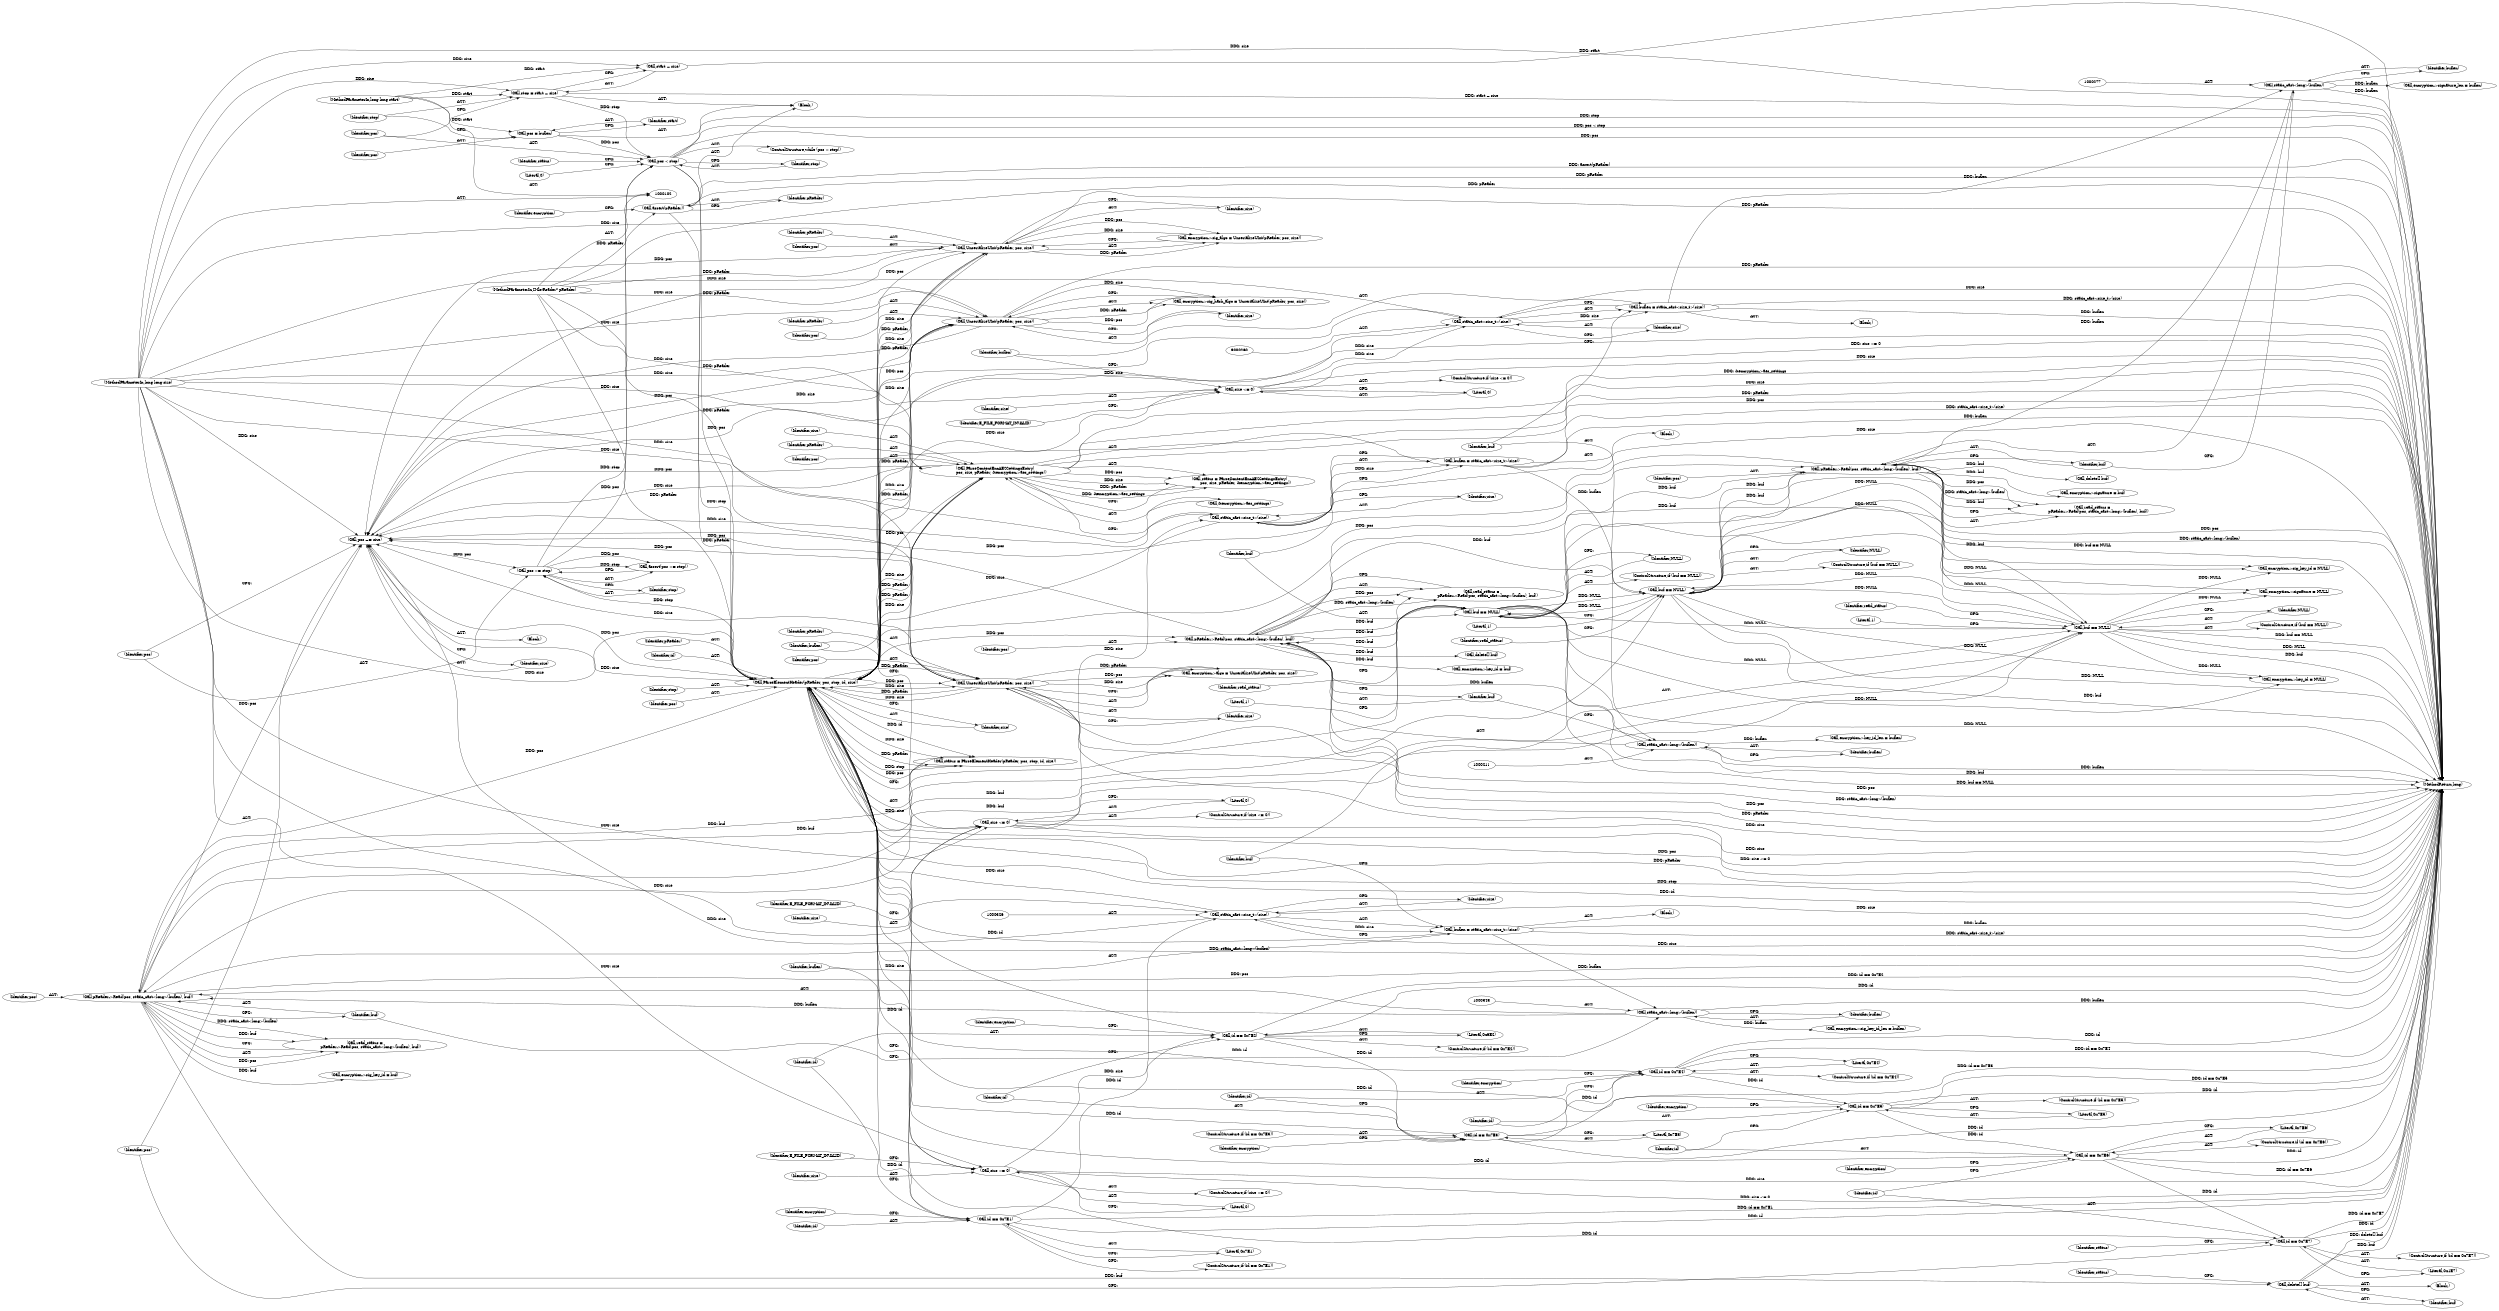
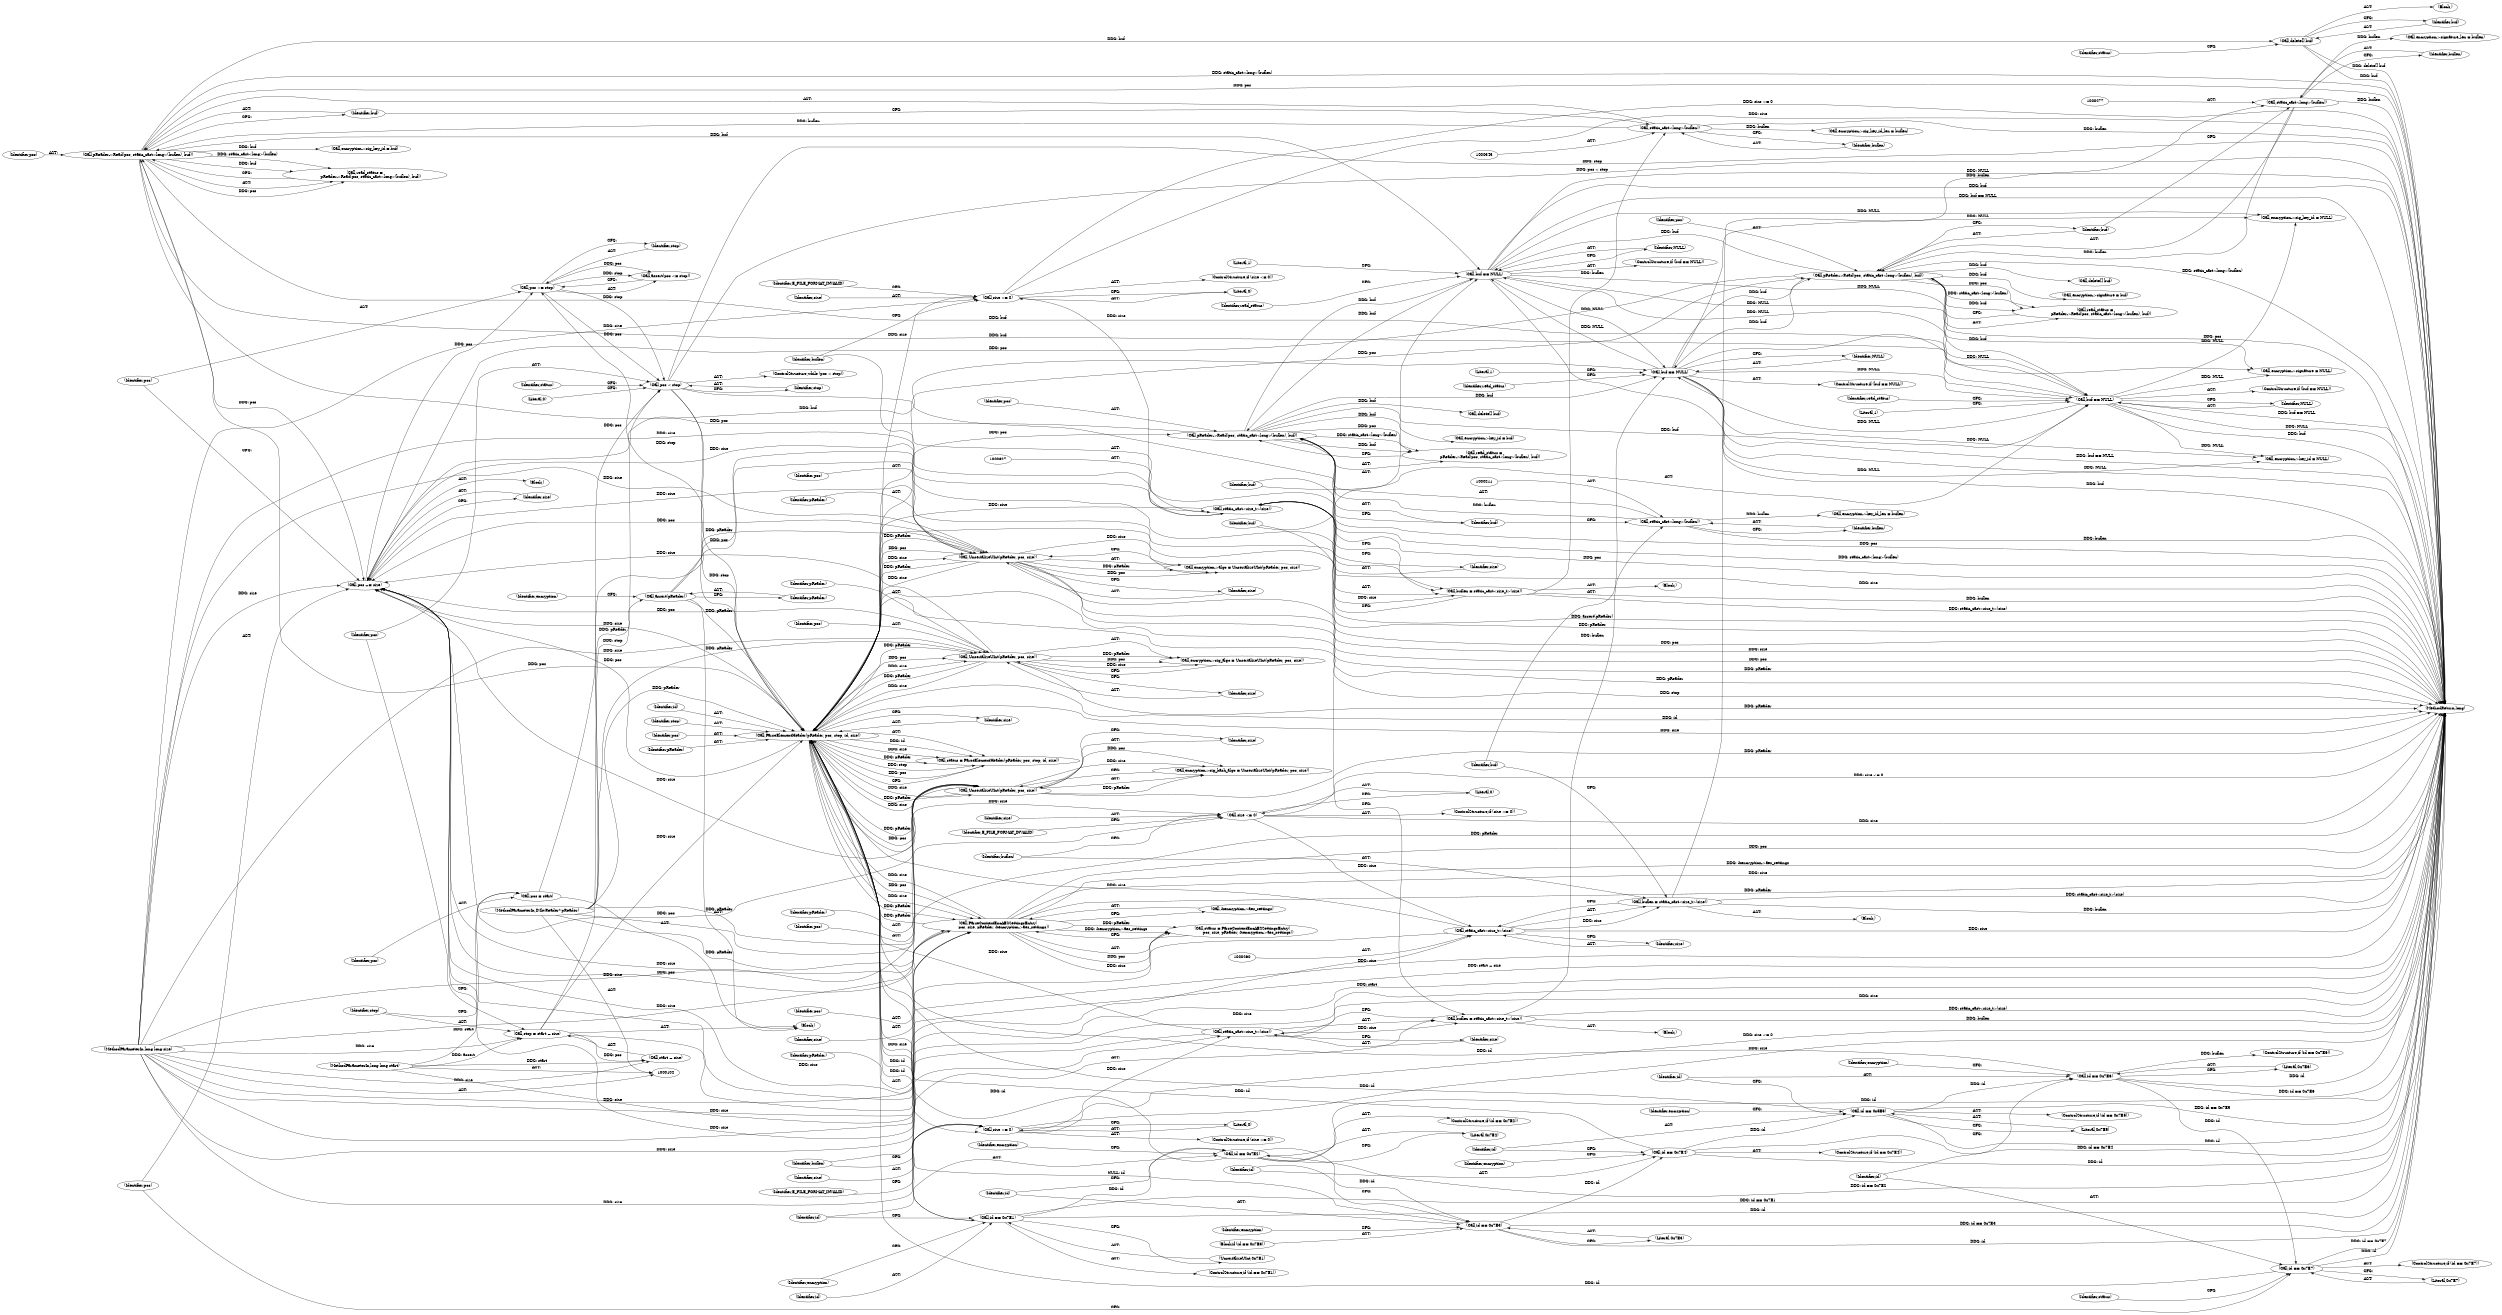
edge "(Call,start + size)" -> "(MethodReturn,long)": now "(MethodParameterIn,long long start)" -> "(MethodReturn,long)"
edge "(Call,stop = start + size)" -> "(Call,start + size)": label "CFG: " -> "DDG: pos"
edge "(MethodParameterIn,long long start)" -> "(Call,stop = start + size)": label "DDG: start" -> "DDG: assert"
node "(Identifier,start)": removed
node "(Call,pos = buflen)": label "(Call,pos = buflen)" -> "(Call,pos = start)"
node "9000260": label "9000260" -> "1000260"
edge "(MethodParameterIn,long long size)" -> "(Call,ParseElementHeader(pReader, pos, stop, id, size))": now "(Call,stop = start + size)" -> "(Call,ParseElementHeader(pReader, pos, stop, id, size))"
node "1000326": label "1000326" -> "1000327"
node "(Literal,0x6E2)": label "(Literal,0x6E2)" -> "(Literal,0x7E2)"
node "(Literal,0x7E4)": removed
node "(Call,id == 0x7E5)": label "(Call,id == 0x7E5)" -> "(Call,id == 0x5E5)"
edge "(Call,id == 0x7E3)" -> "(Call,ParseElementHeader(pReader, pos, stop, id, size))": label "DDG: id" -> "NULL: id"
node "(ControlStructure,if (id == 0x7E3))": label "(ControlStructure,if (id == 0x7E3))" -> "(Block,if (id == 0x7E3))"
edge "(Call,id == 0x7E6)" -> "(ControlStructure,if (id == 0x7E6))": label "AST: " -> "DDG: buflen"
node "(Literal,0x7E1)": label "(Literal,0x7E1)" -> "(UnserializeUInt,0x7E1)"
edge "(Call,id == 0x7E1)" -> "(ControlStructure,if (id == 0x7E1))": label "CFG: " -> "AST: "
node "(Literal,0x1E7)": label "(Literal,0x1E7)" -> "(Literal,0x7E7)"
